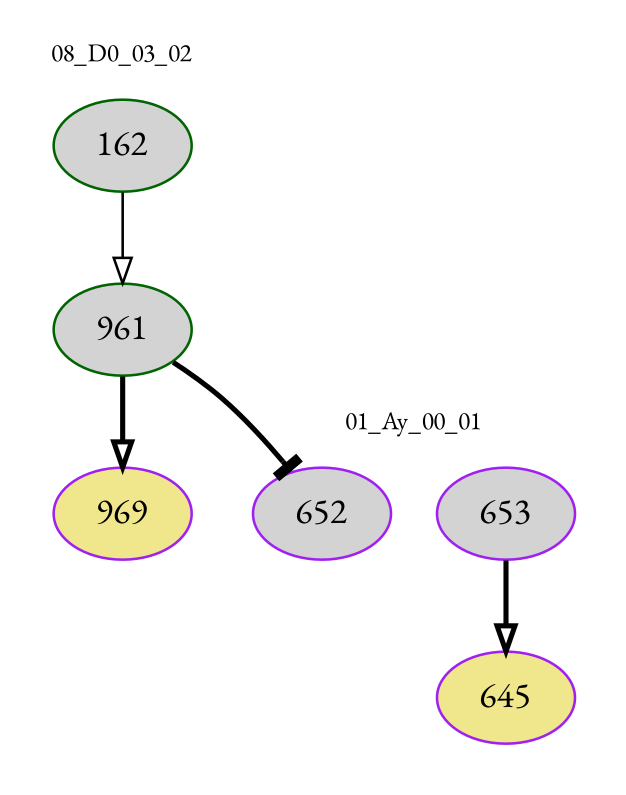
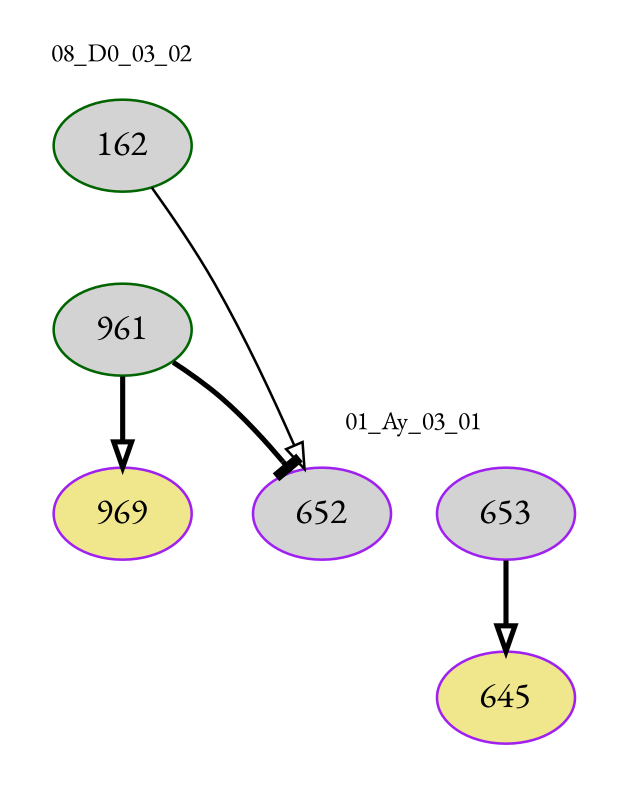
edge "162" -> "961": now "162" -> "652"
cluster "01_Ay_00_01": label "01_Ay_00_01" -> "01_Ay_03_01"
